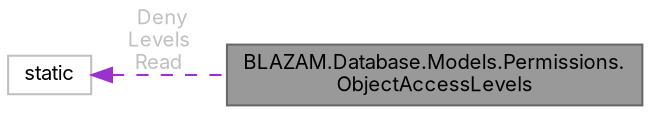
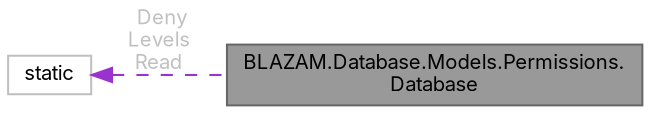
node "BLAZAM.Database.Models.Permissions. ObjectAccessLevels": label "BLAZAM.Database.Models.Permissions. ObjectAccessLevels" -> "BLAZAM.Database.Models.Permissions. Database"
